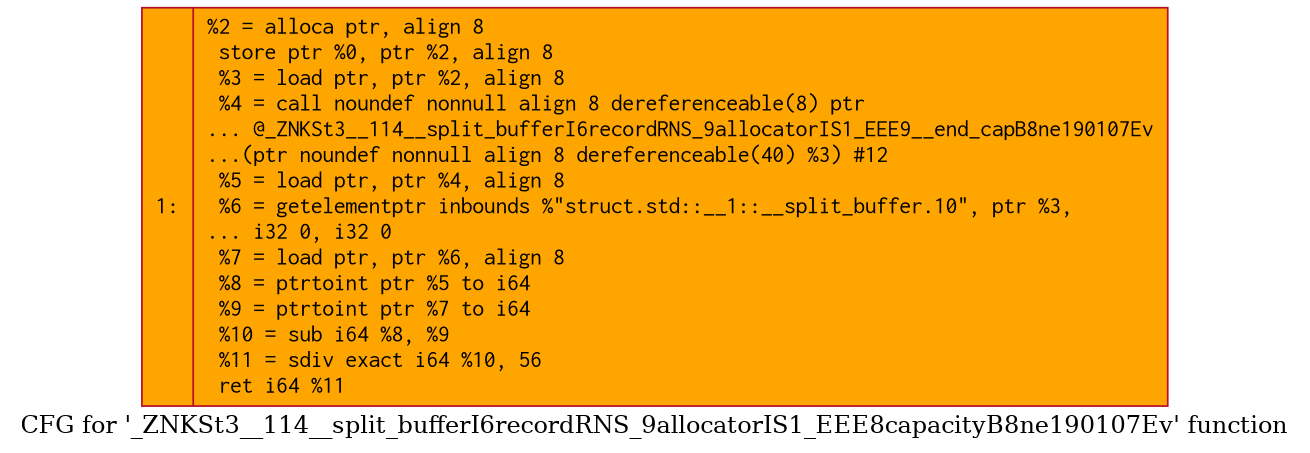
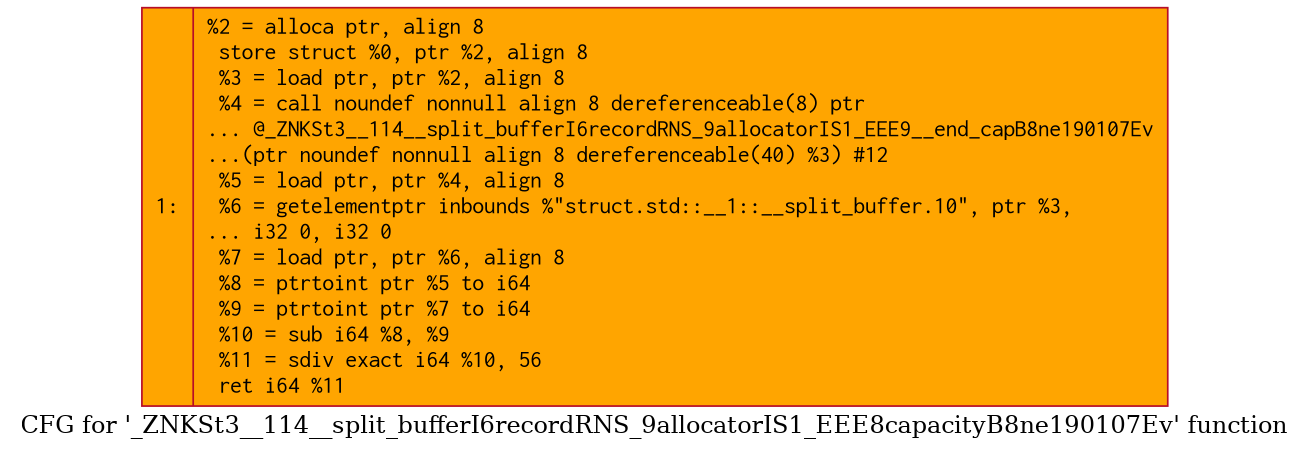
node "1:": text "store ptr %0, ptr %2, align 8" -> "store struct %0, ptr %2, align 8"
